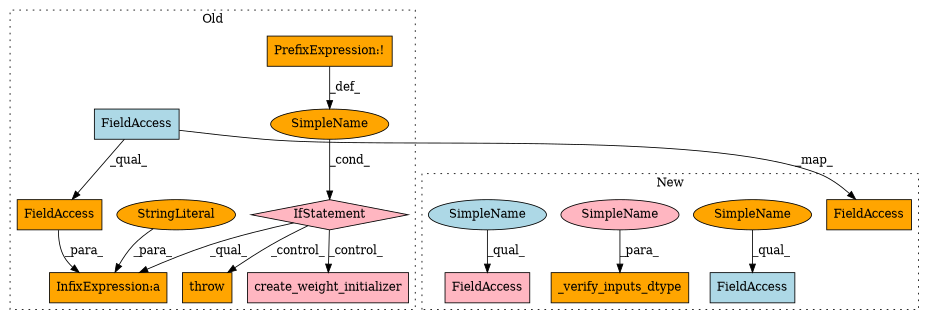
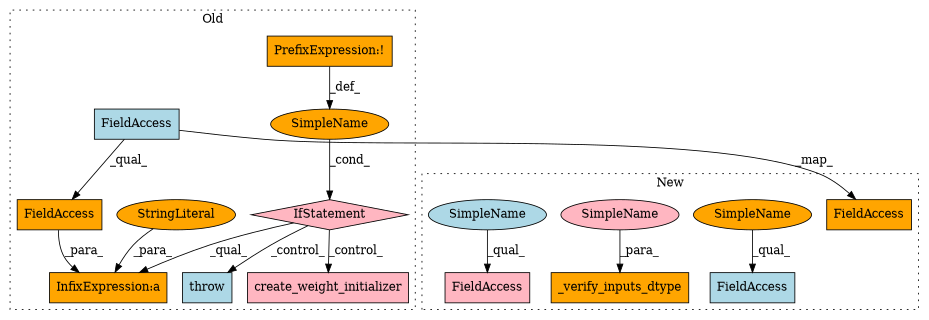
node "throw": fillcolor orange -> lightblue
